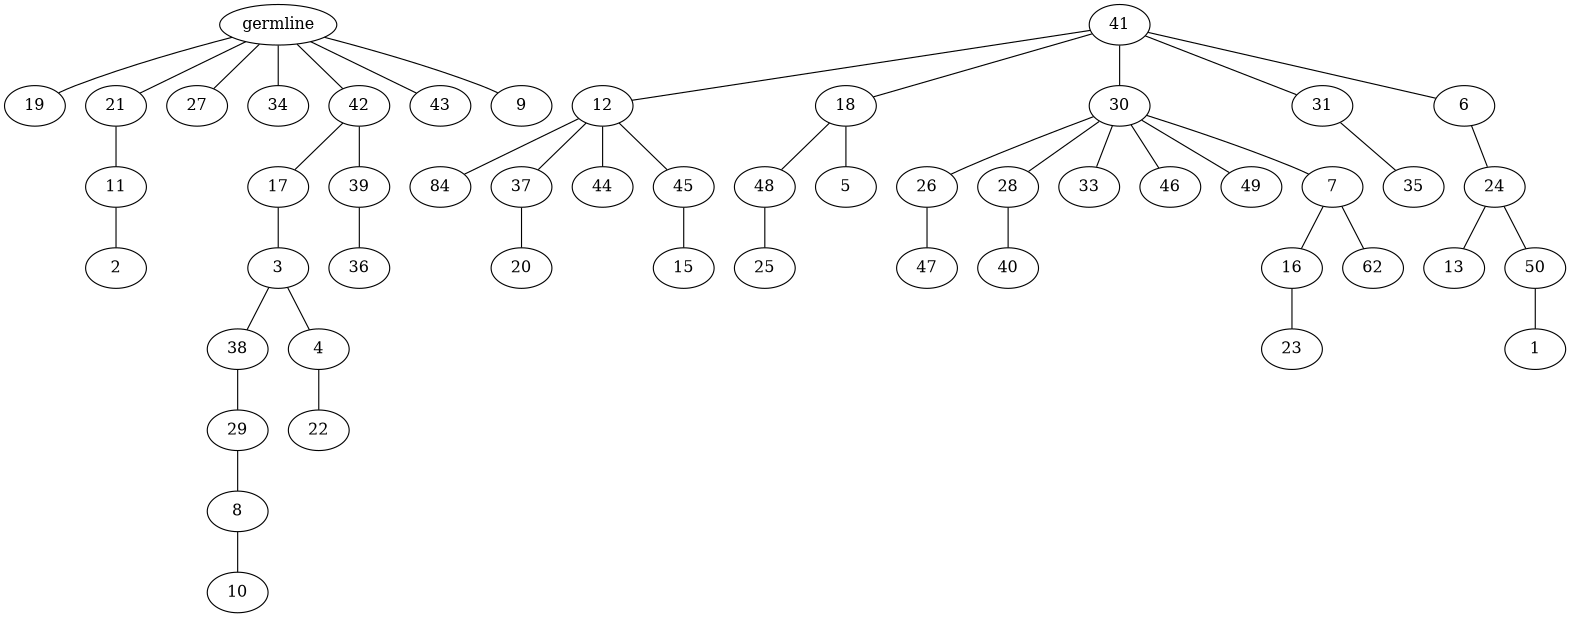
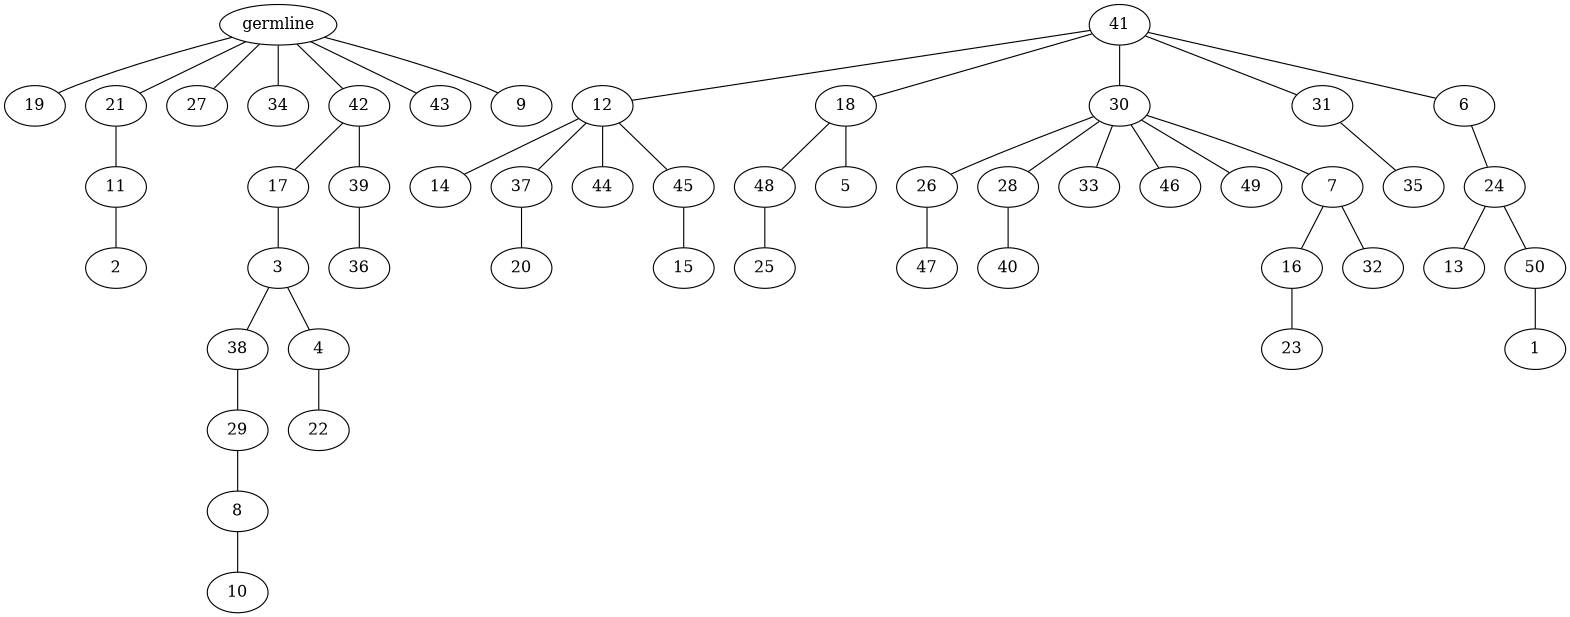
node "84": label "84" -> "14"
node "62": label "62" -> "32"
